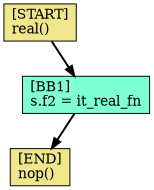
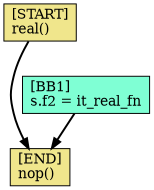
edge "[START] real()" -> "[BB1] s.f2 = it_real_fn": now "[START] real()" -> "[END] nop()"
